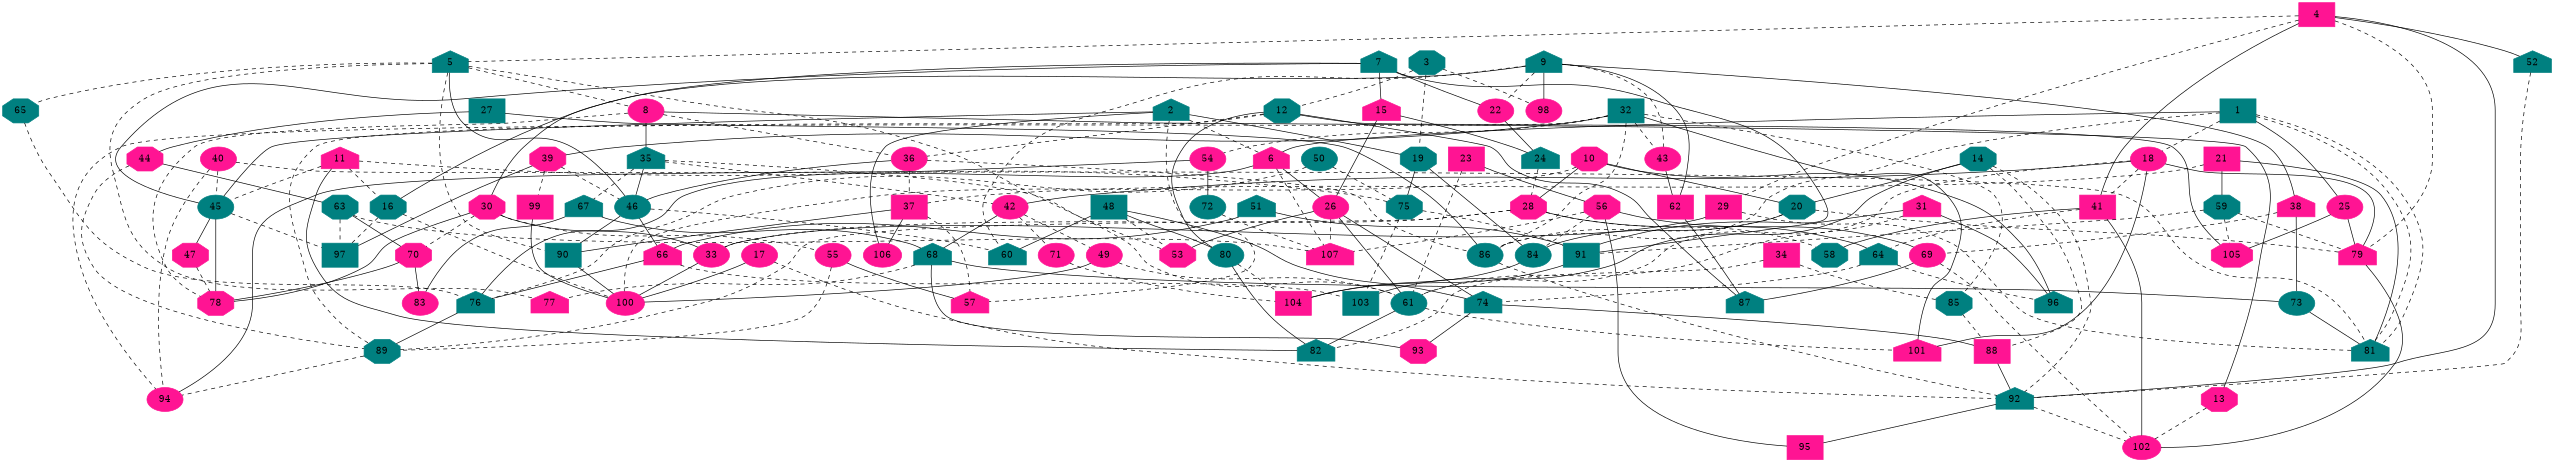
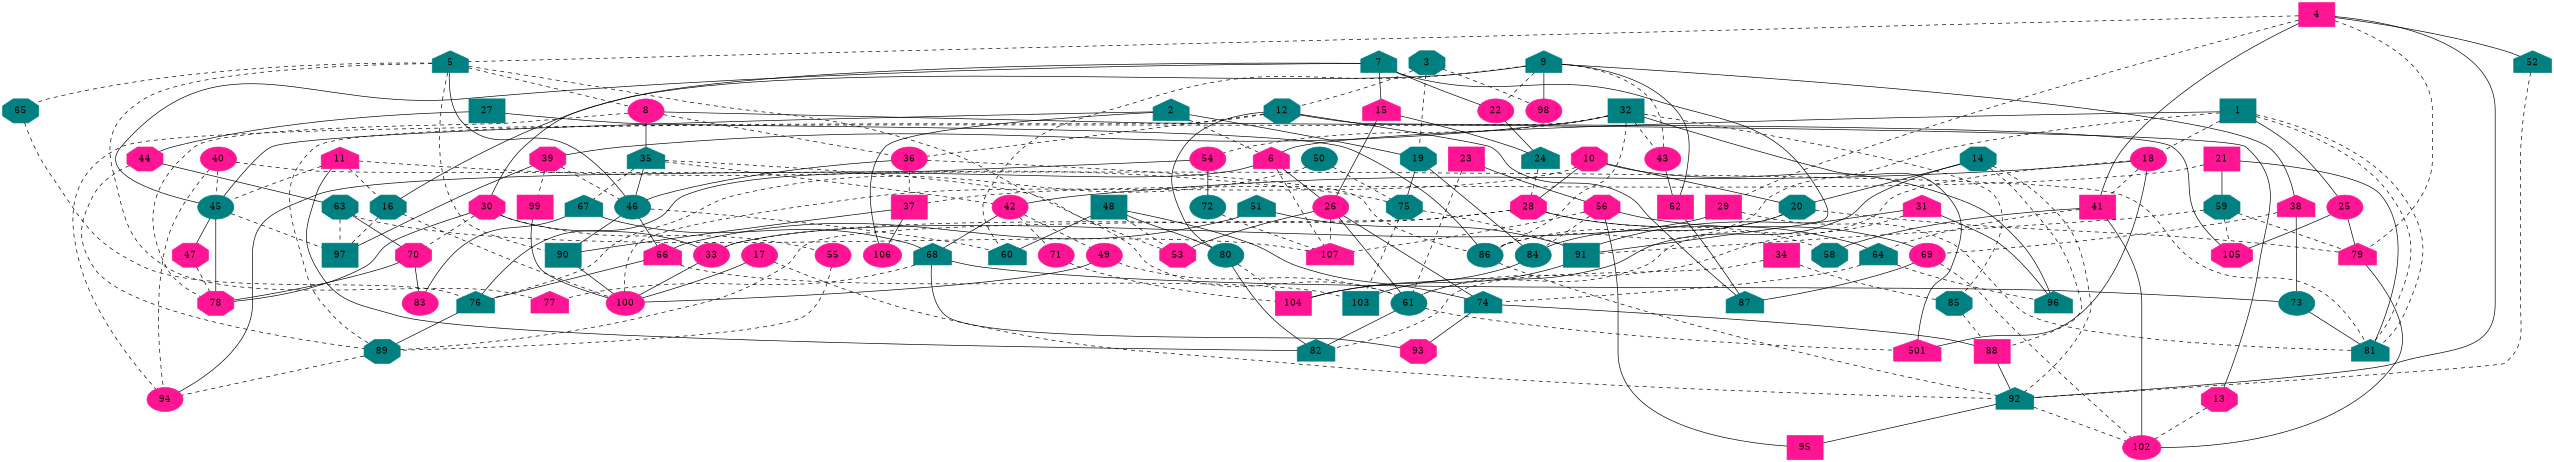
edge "18" -- "79": removed
node "57": removed
node "101": label "101" -> "501"
